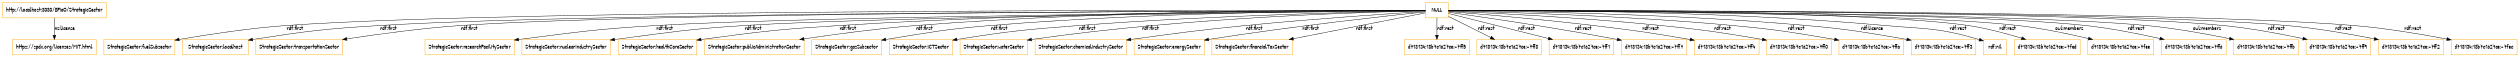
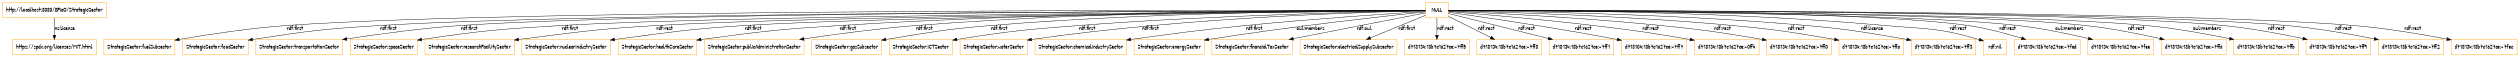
edge "NULL" -> "StrategicSector:researchFacilitySector": label "rdf:first" -> "rdf:rest"
edge "NULL" -> "StrategicSector:energySector": label "rdf:first" -> "owl:members"
edge "NULL" -> "StrategicSector:financialTaxSector": label "rdf:first" -> "rdf:owl"
node "StrategicSector:localhost": label "StrategicSector:localhost" -> "StrategicSector:foodSector"
node "StrategicSector:spaceSector": added
node "StrategicSector:electricalSupplySubsector": added
node "d718134:18b7c1627ce:-7ff7": label "d718134:18b7c1627ce:-7ff7" -> "d718104:18b7c1627ce:-7ff7"
node "d718134:18b7c1627ce:-7ff4": label "d718134:18b7c1627ce:-7ff4" -> "d718134:18b7c1627ce:-0ff4"
